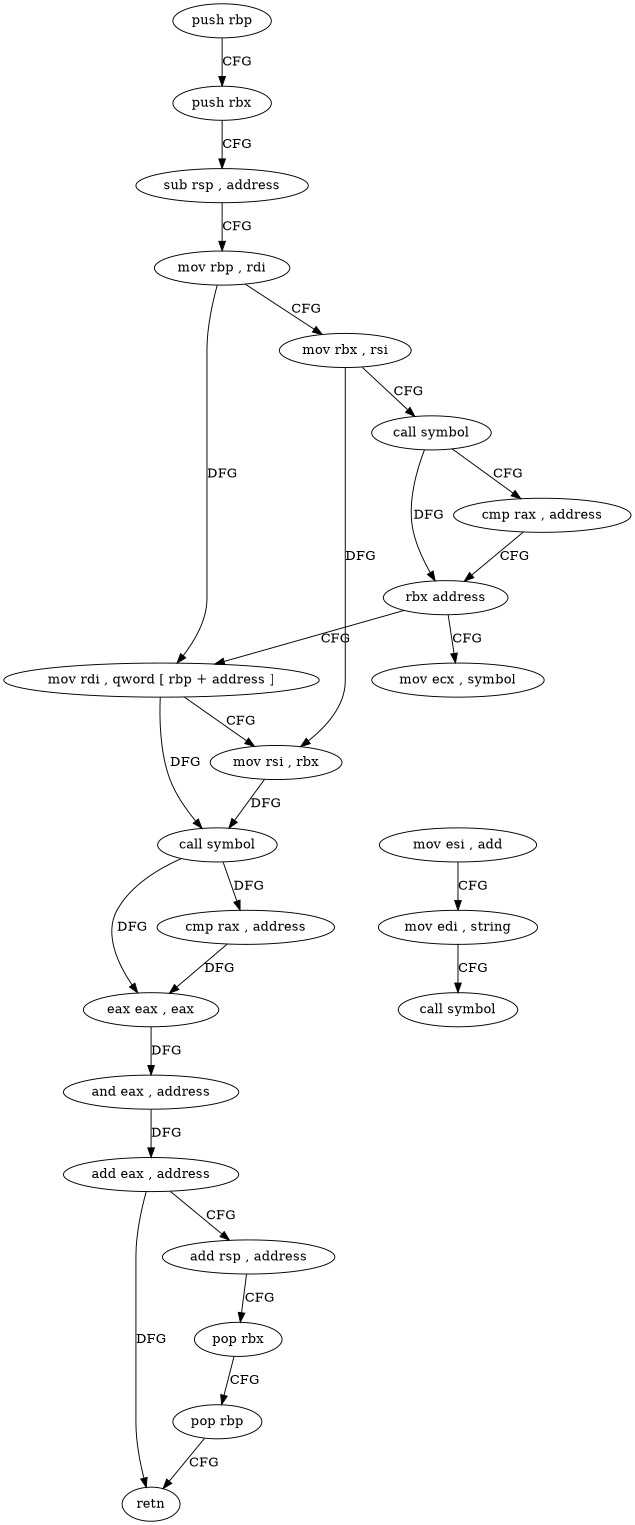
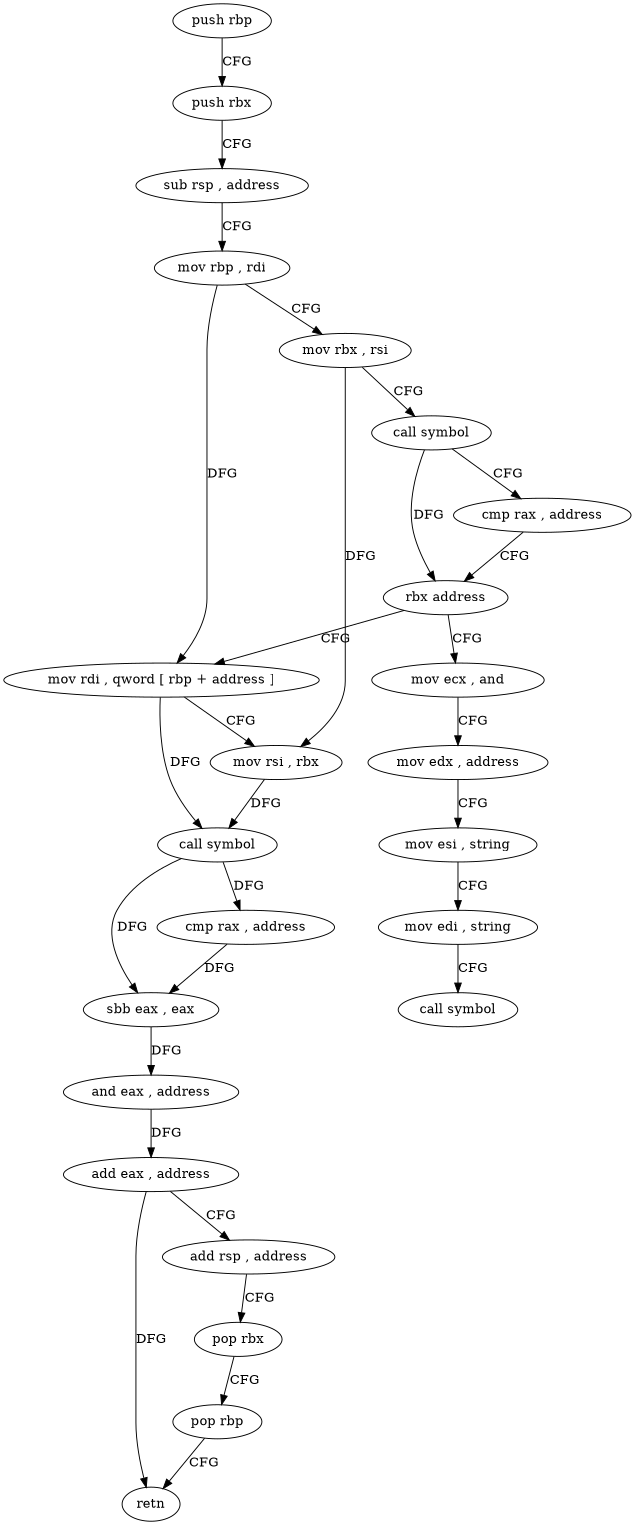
node "mov ecx , symbol": label "mov ecx , symbol" -> "mov ecx , and"
node "mov edx , address": added
node "mov esi , add": label "mov esi , add" -> "mov esi , string"
node "eax eax , eax": label "eax eax , eax" -> "sbb eax , eax"
